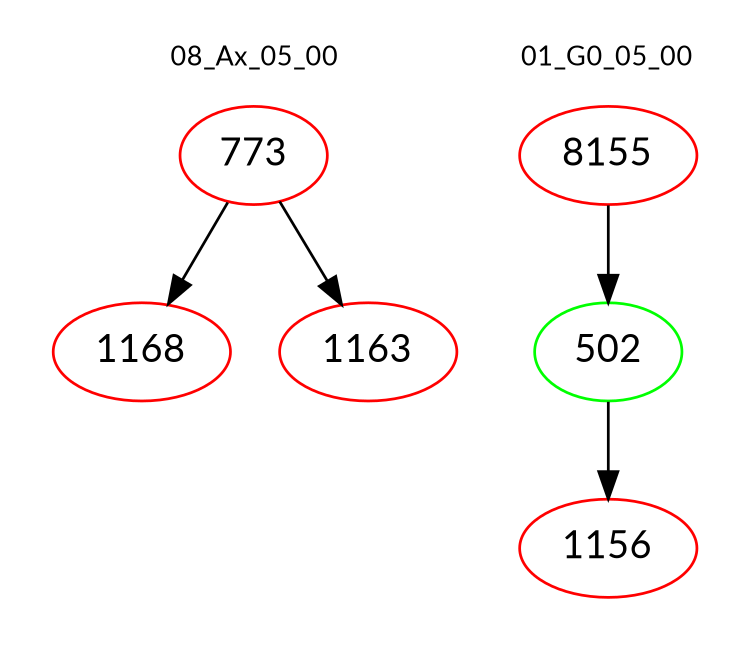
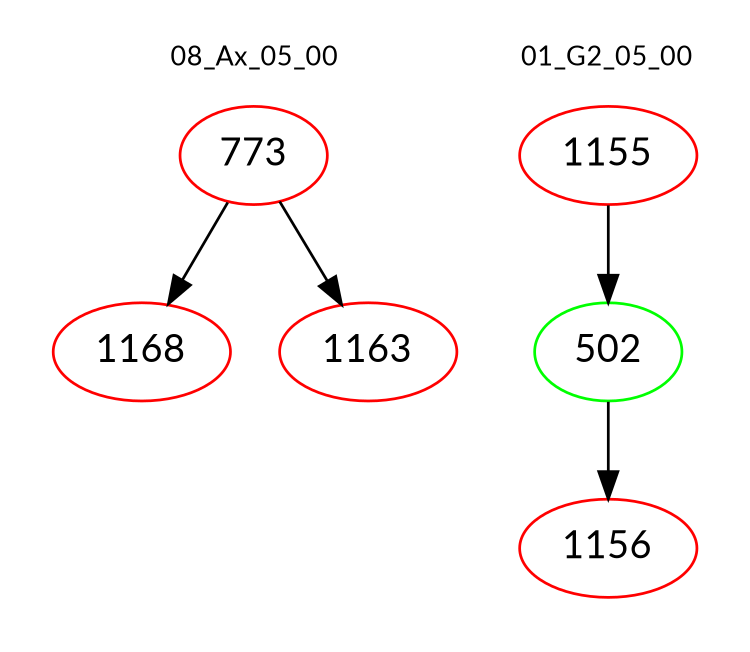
cluster "01_G0_05_00": label "01_G0_05_00" -> "01_G2_05_00"
node "8155": label "8155" -> "1155"
